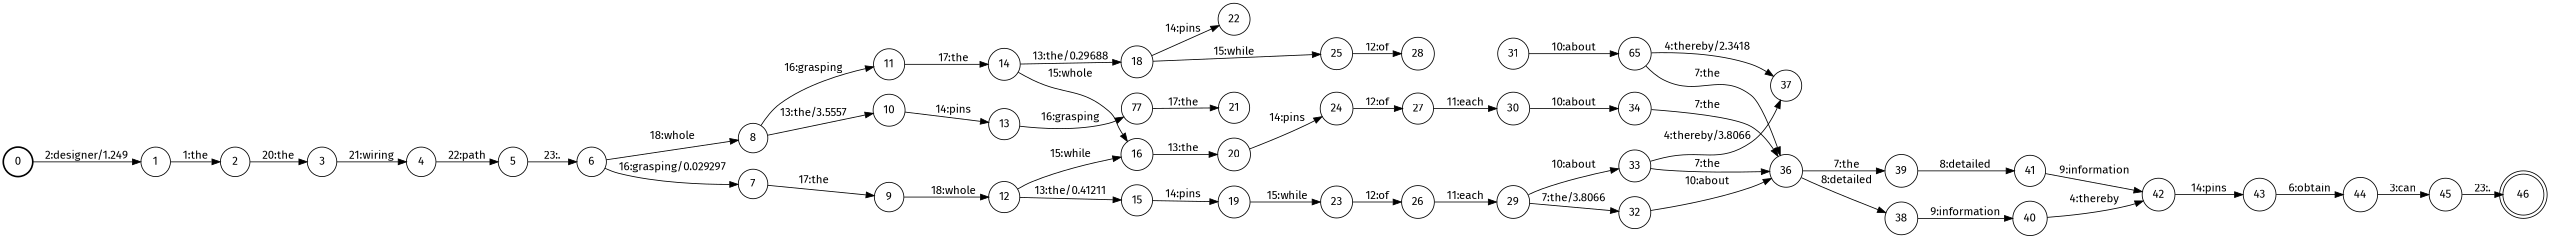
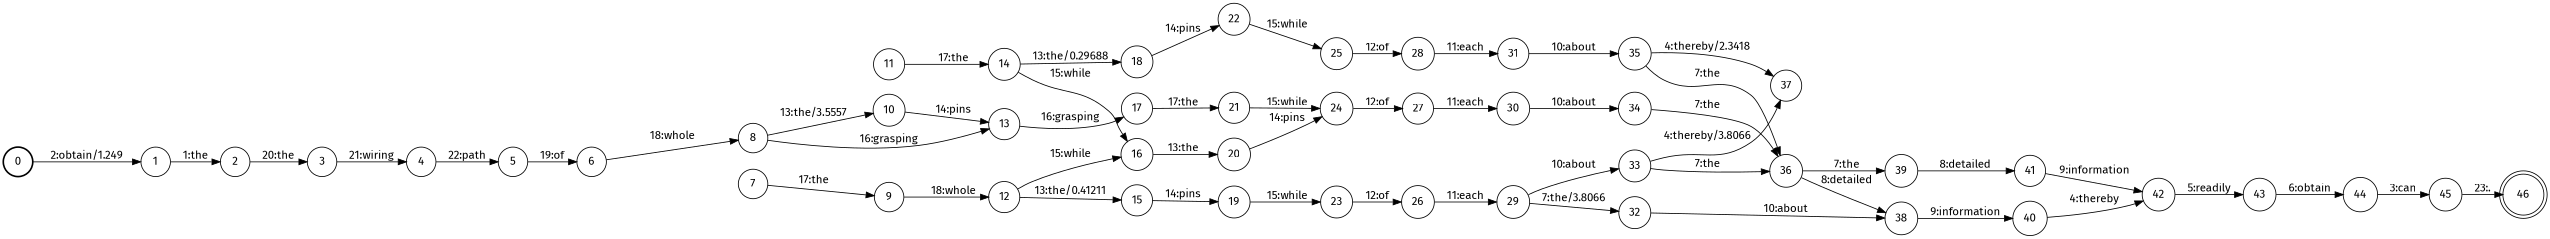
edge "28" -> "31": added, label "11:each"
node "65": label "65" -> "35"
edge "18" -> "25": now "22" -> "25"
edge "14" -> "16": label "15:whole" -> "15:while"
edge "8" -> "11": now "8" -> "13"
edge "21" -> "24": added, label "15:while"
node "77": label "77" -> "17"
edge "0" -> "1": label "2:designer/1.249" -> "2:obtain/1.249"
edge "5" -> "6": label "23:." -> "19:of"
edge "6" -> "7": removed, label "16:grasping/0.029297"
edge "42" -> "43": label "14:pins" -> "5:readily"
edge "32" -> "36": now "32" -> "38"
